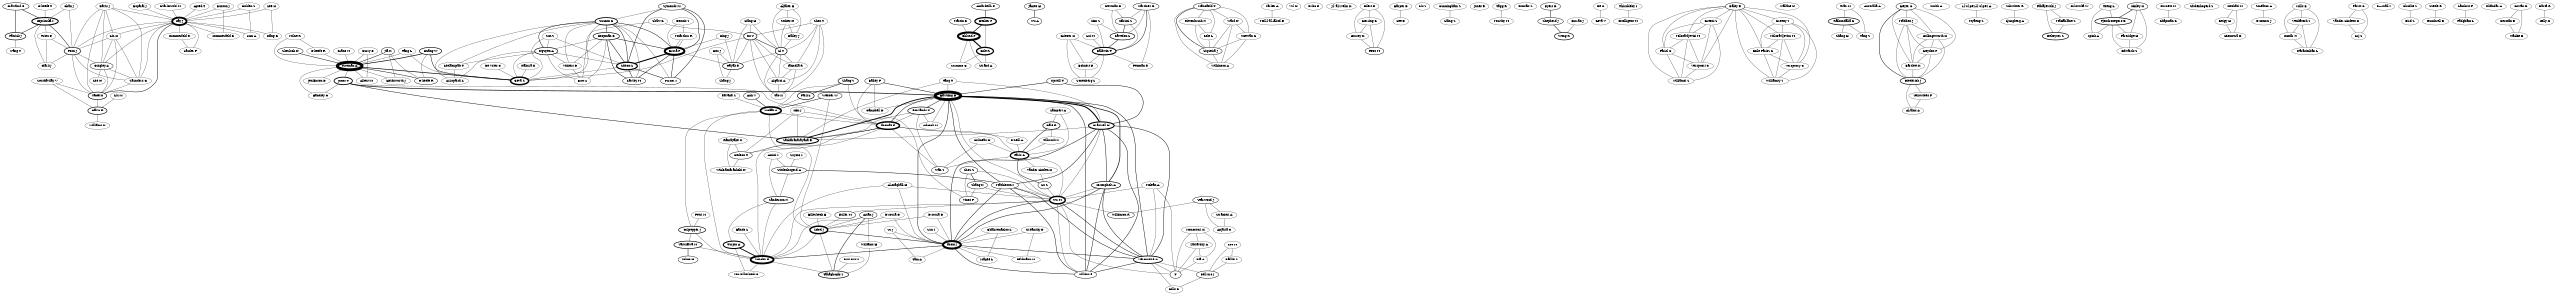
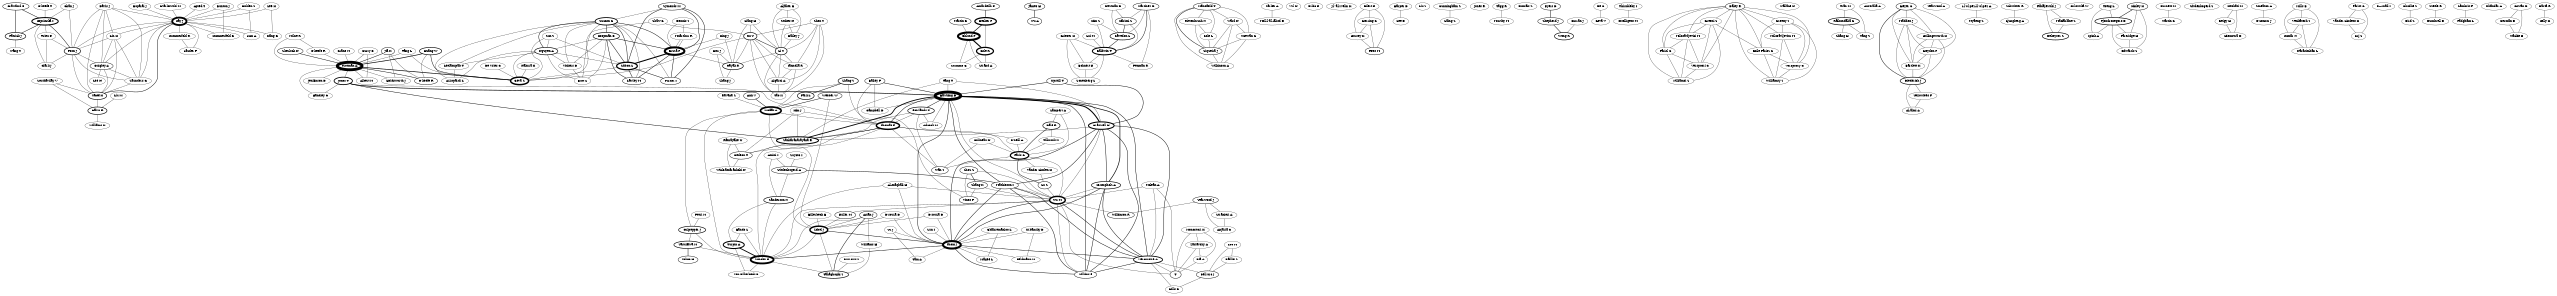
node "Smith A": label "Smith A" -> "Yearwood A"
node "Chapman C": label "Chapman C" -> "Martin C"
edge "Milosavljevicz M" -- "Ecile Parisz C": now "Greeni S" -- "Ecile Parisz C"
edge "Bando L" -- "Turpin A": added
